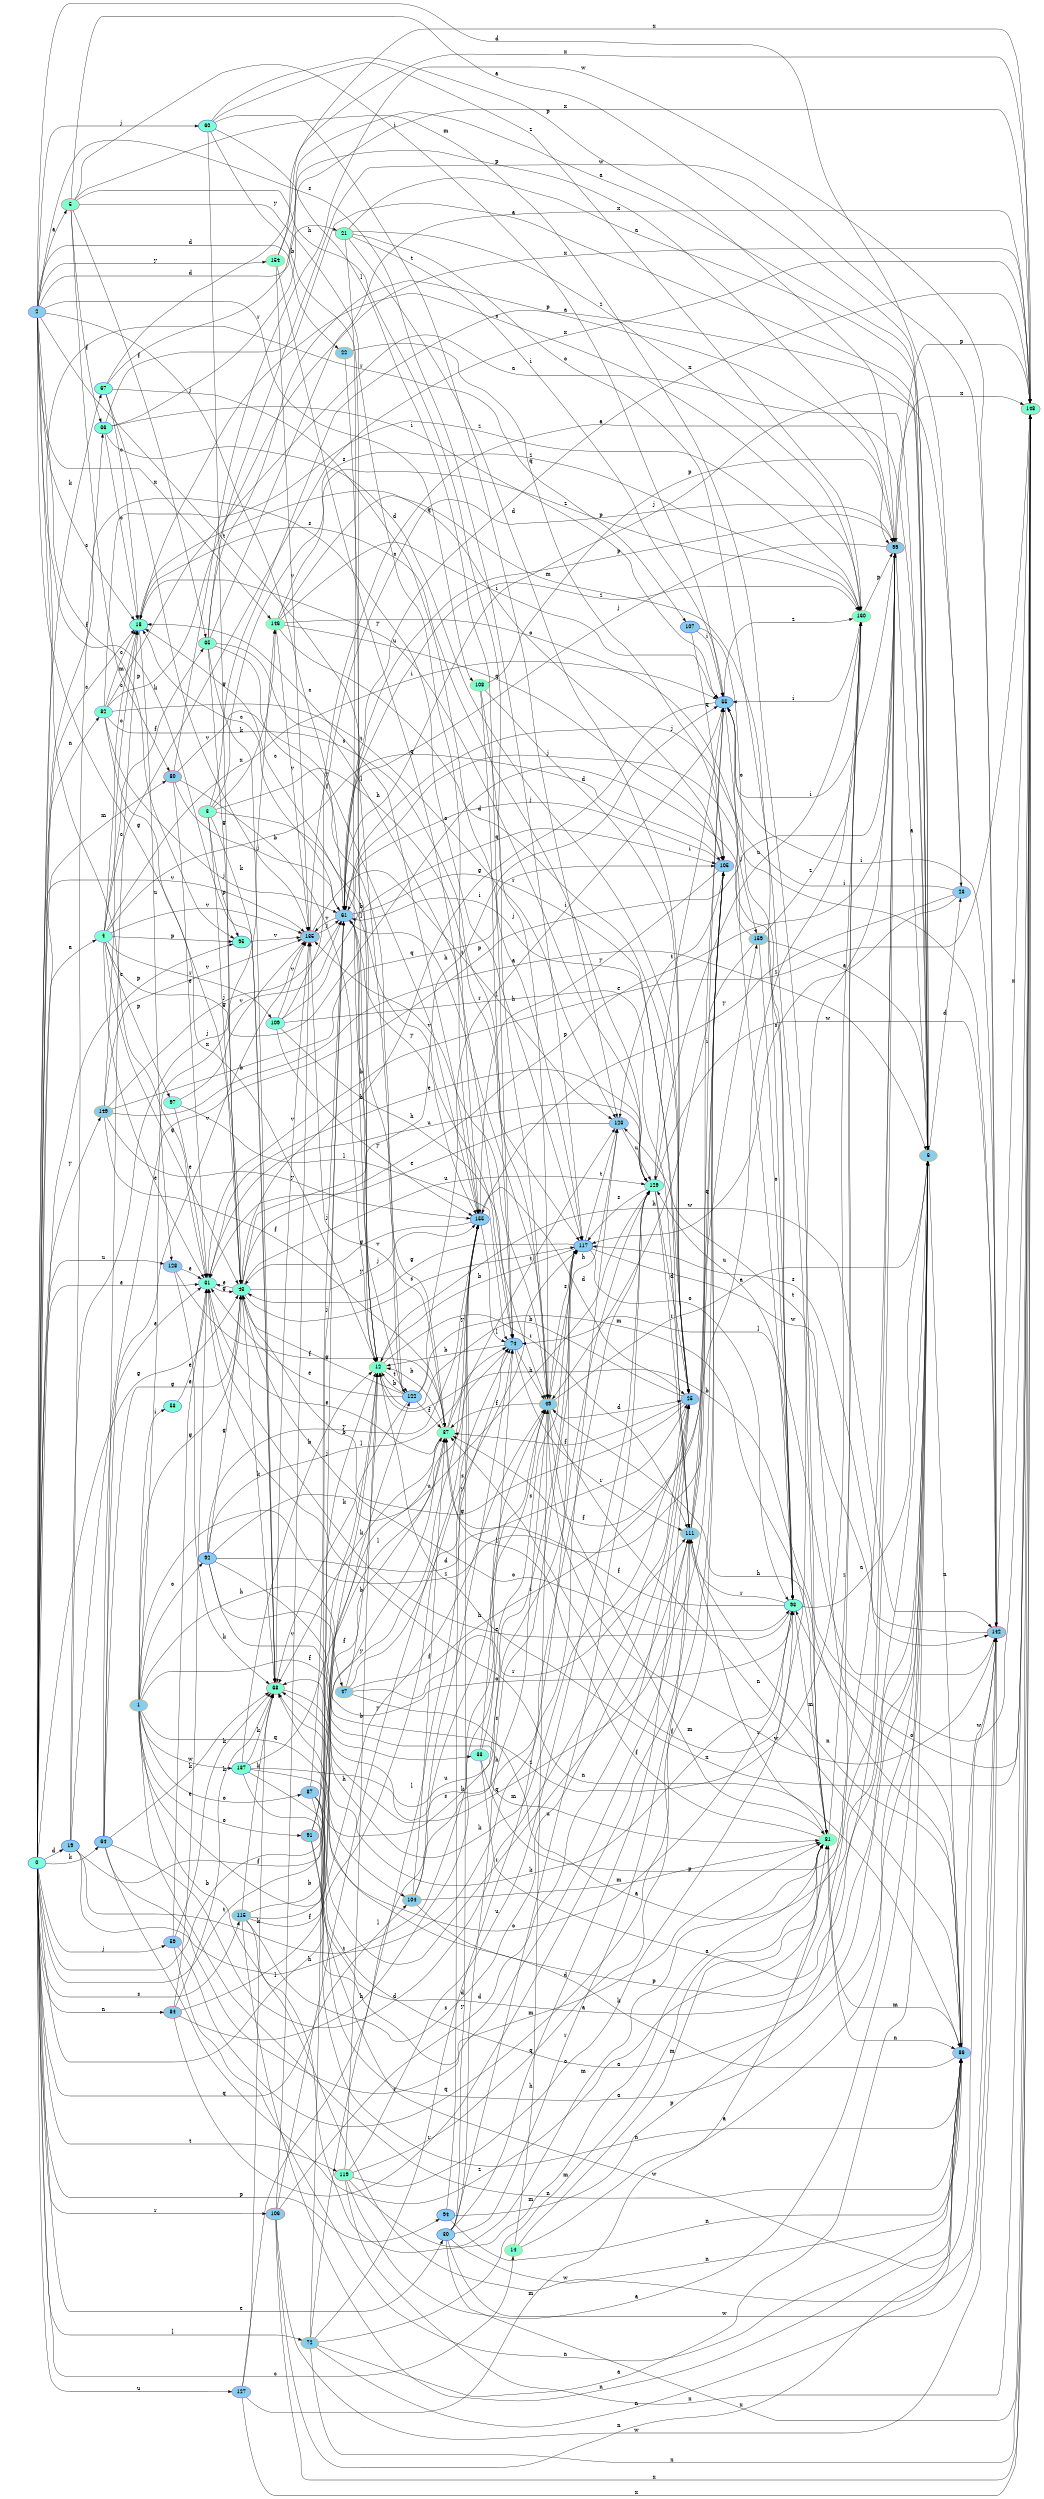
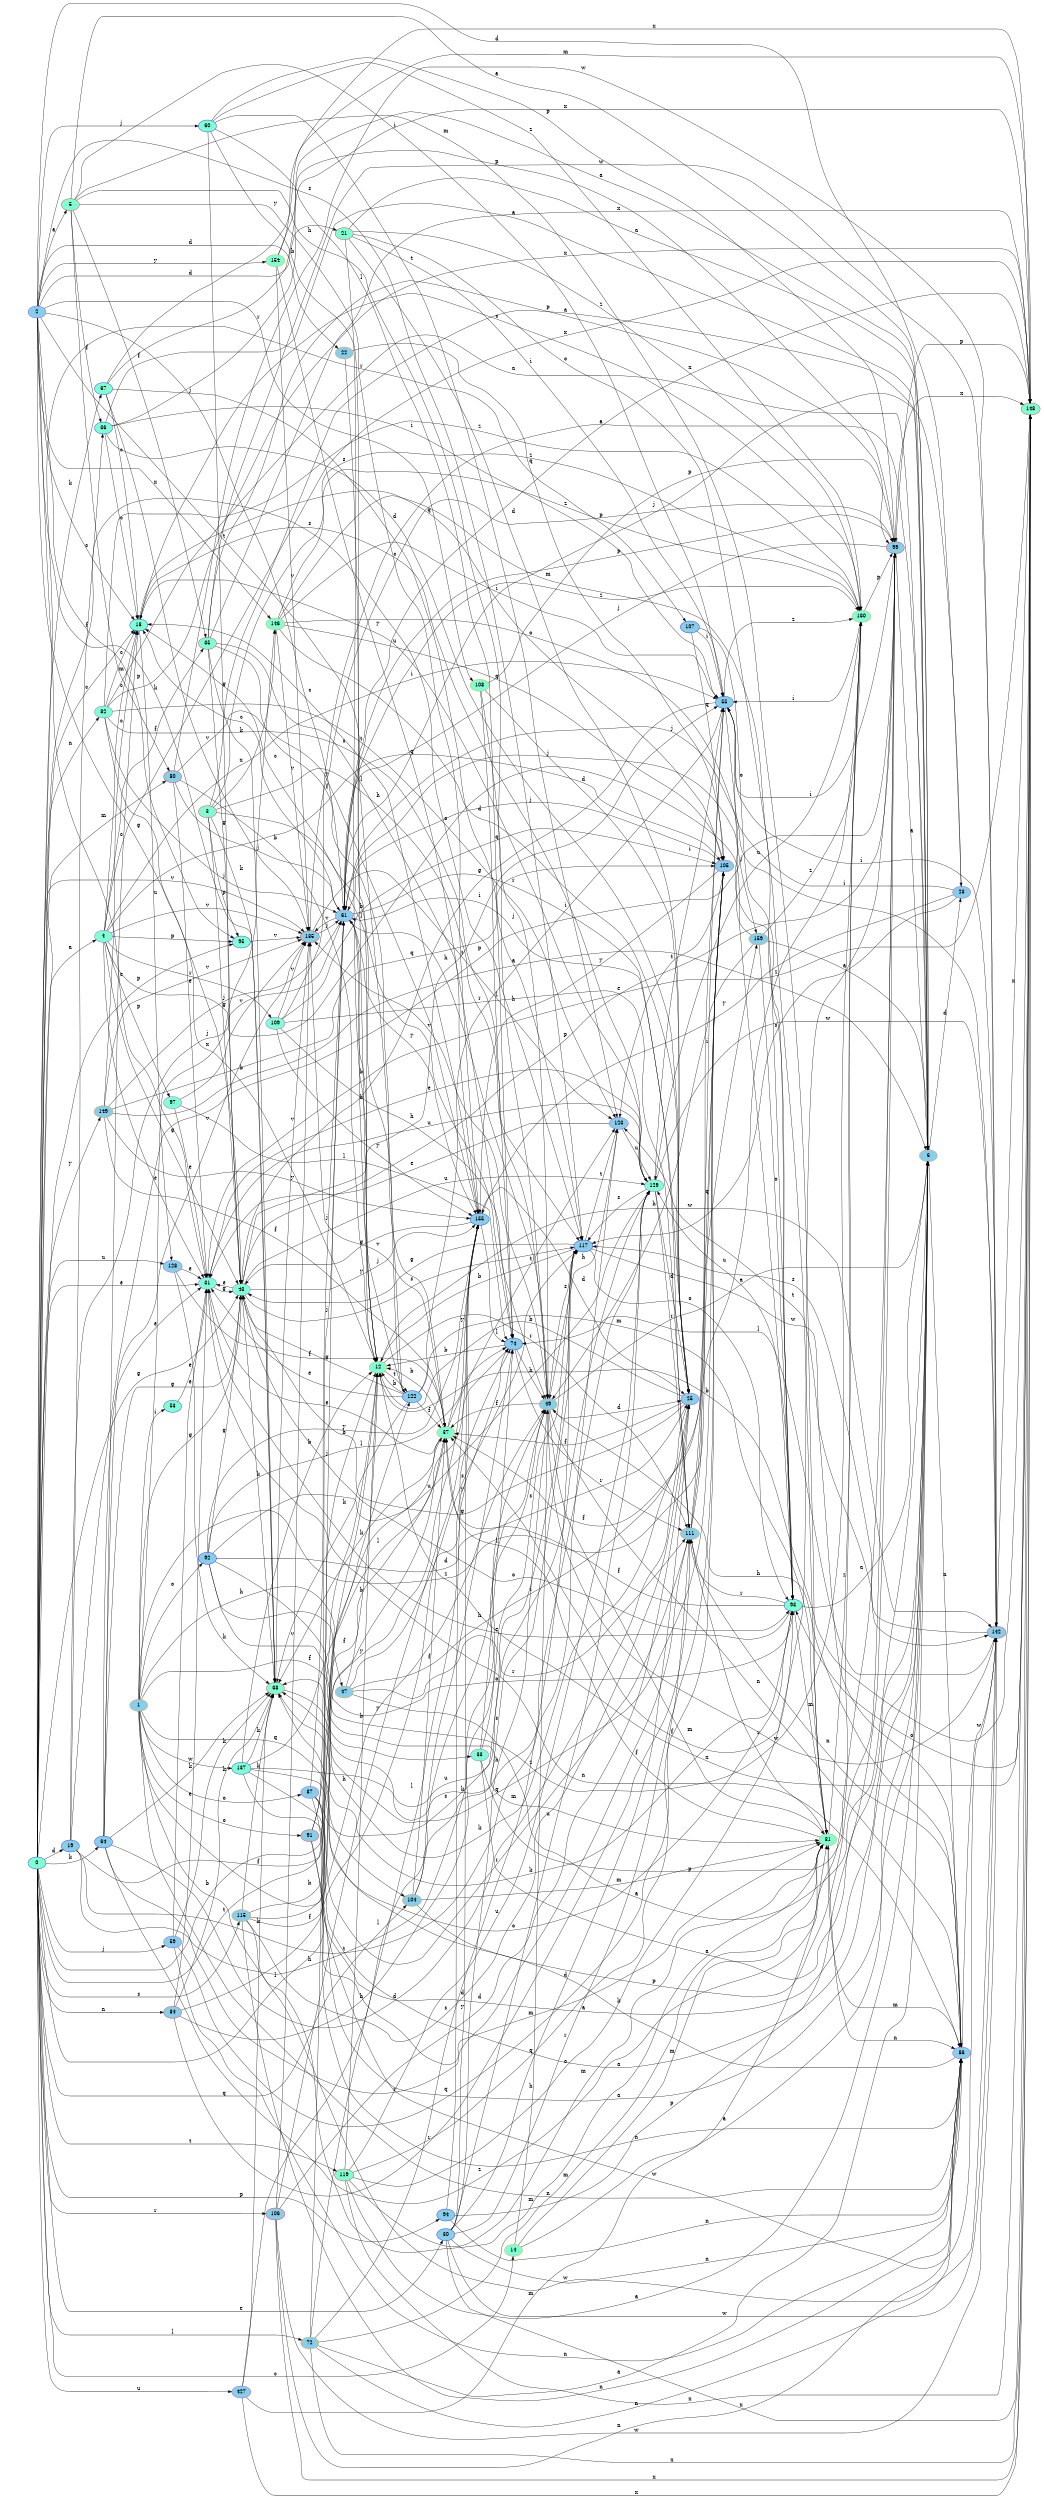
edge "67" -> "148": label "x" -> "m"
node "127": label "127" -> "427"
